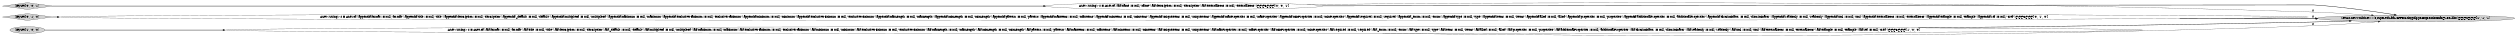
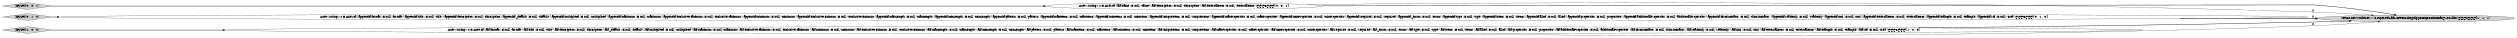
node "keySet['1', '0', '0']": shape ellipse -> diamond
